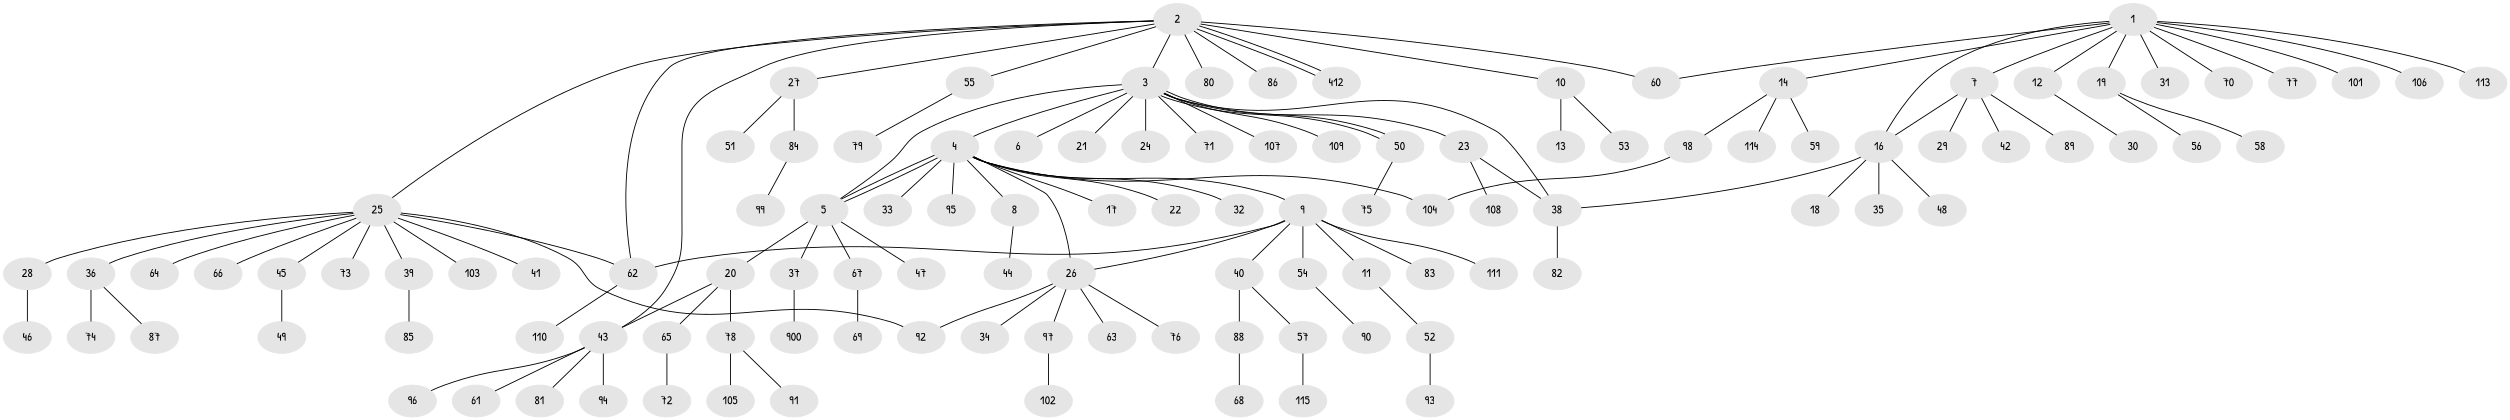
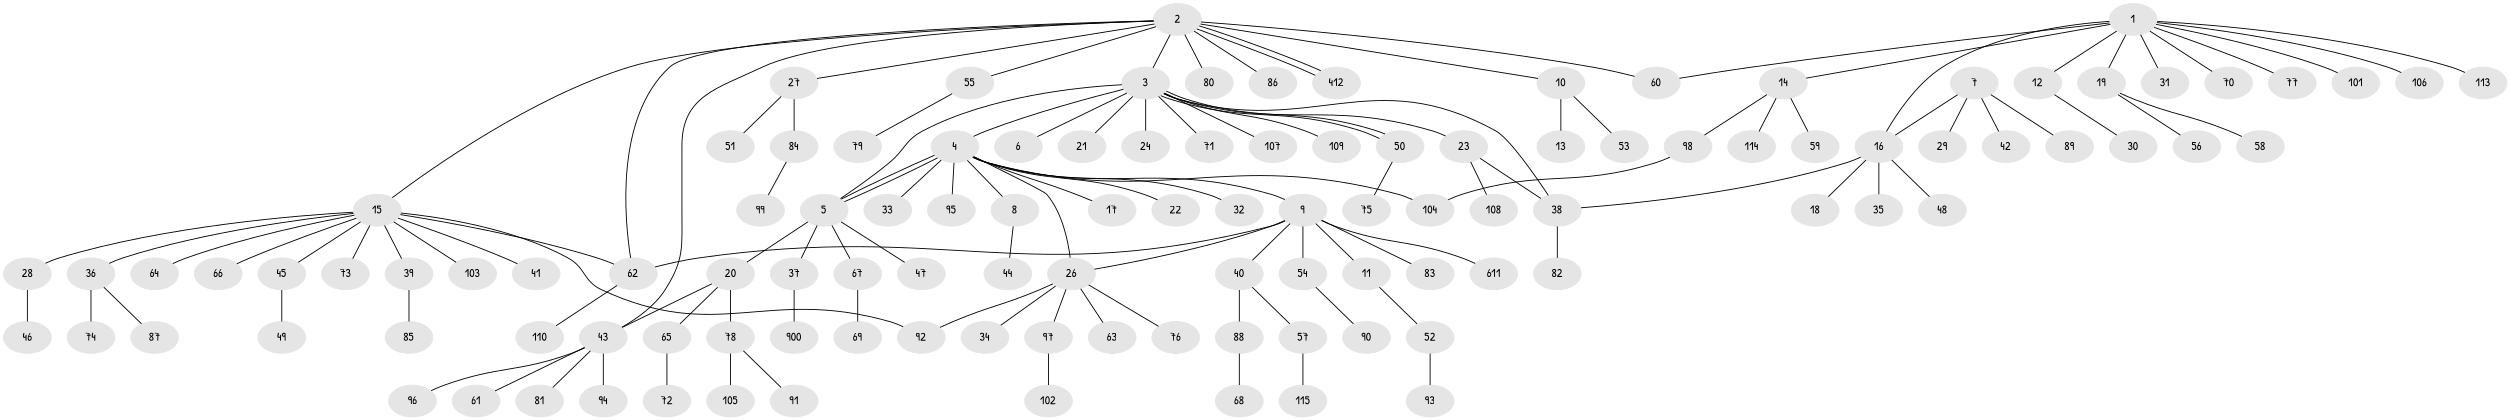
edge "1" -- "7": removed
node "25": label "25" -> "15"
node "111": label "111" -> "611"
